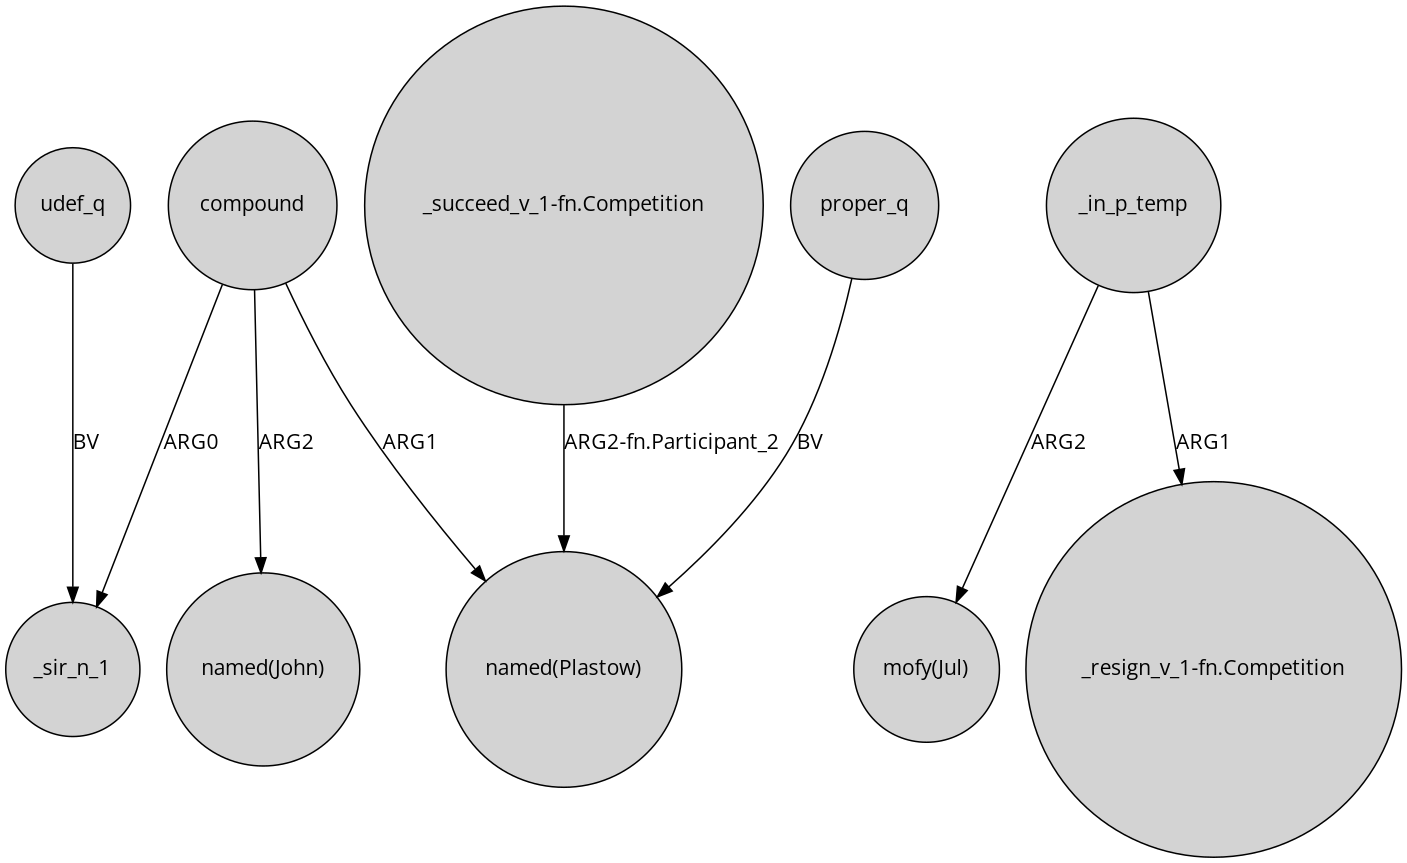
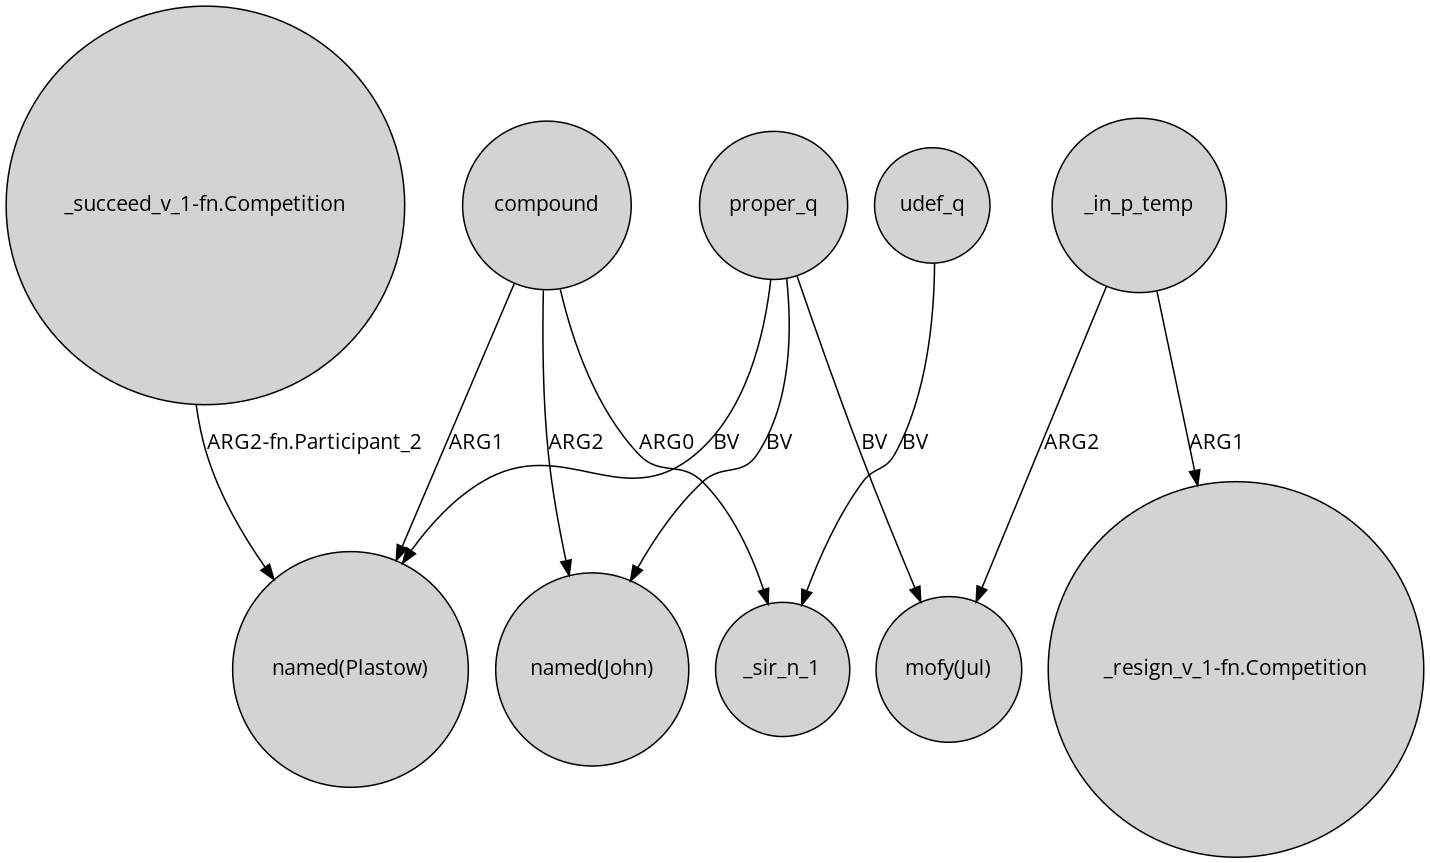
edge "proper_q" -> "mofy(Jul)": added, label "BV"
edge "proper_q" -> "named(John)": added, label "BV"
